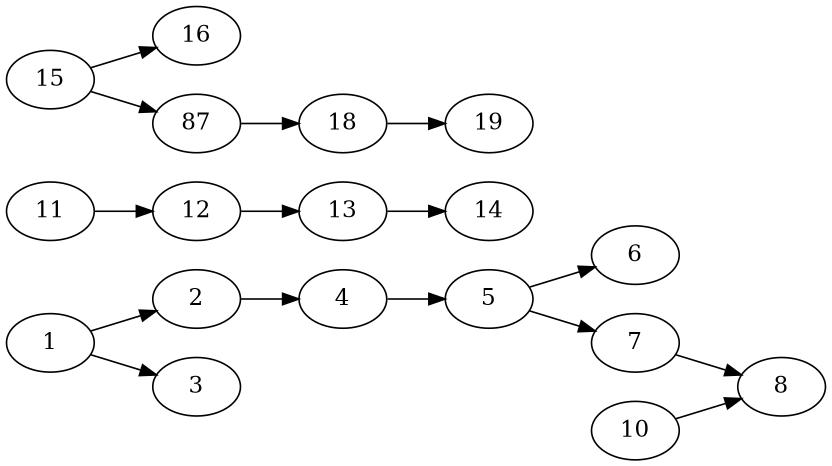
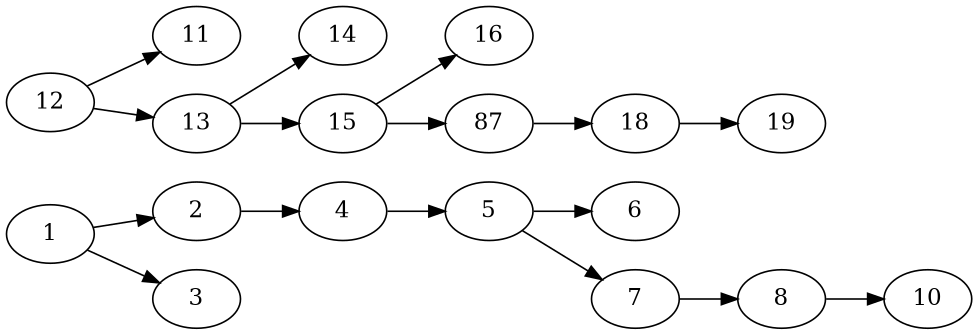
edge "13" -> "15": added
edge "11" -> "12": reversed
edge "10" -> "8": reversed
